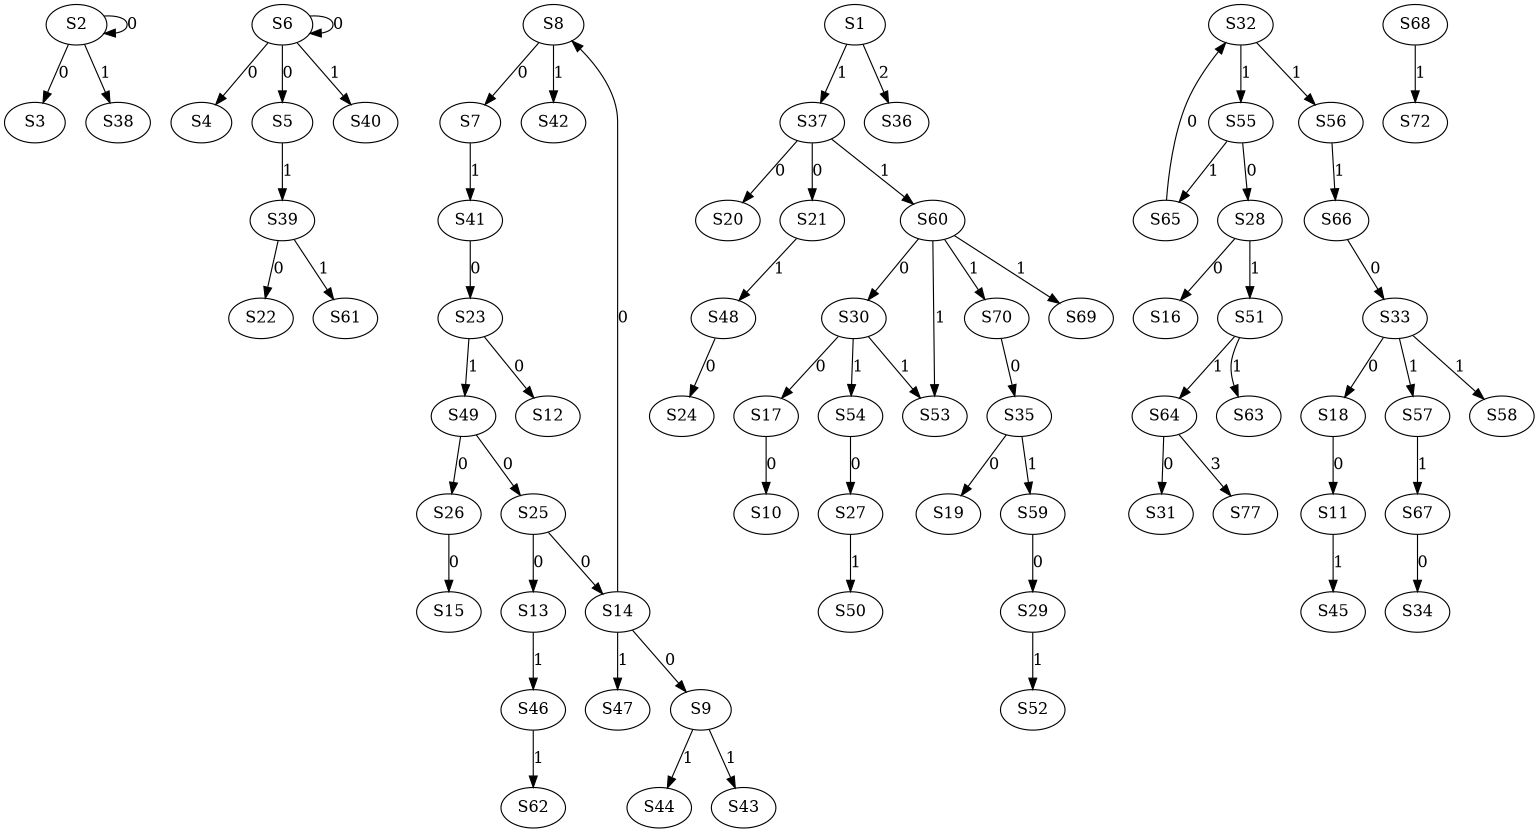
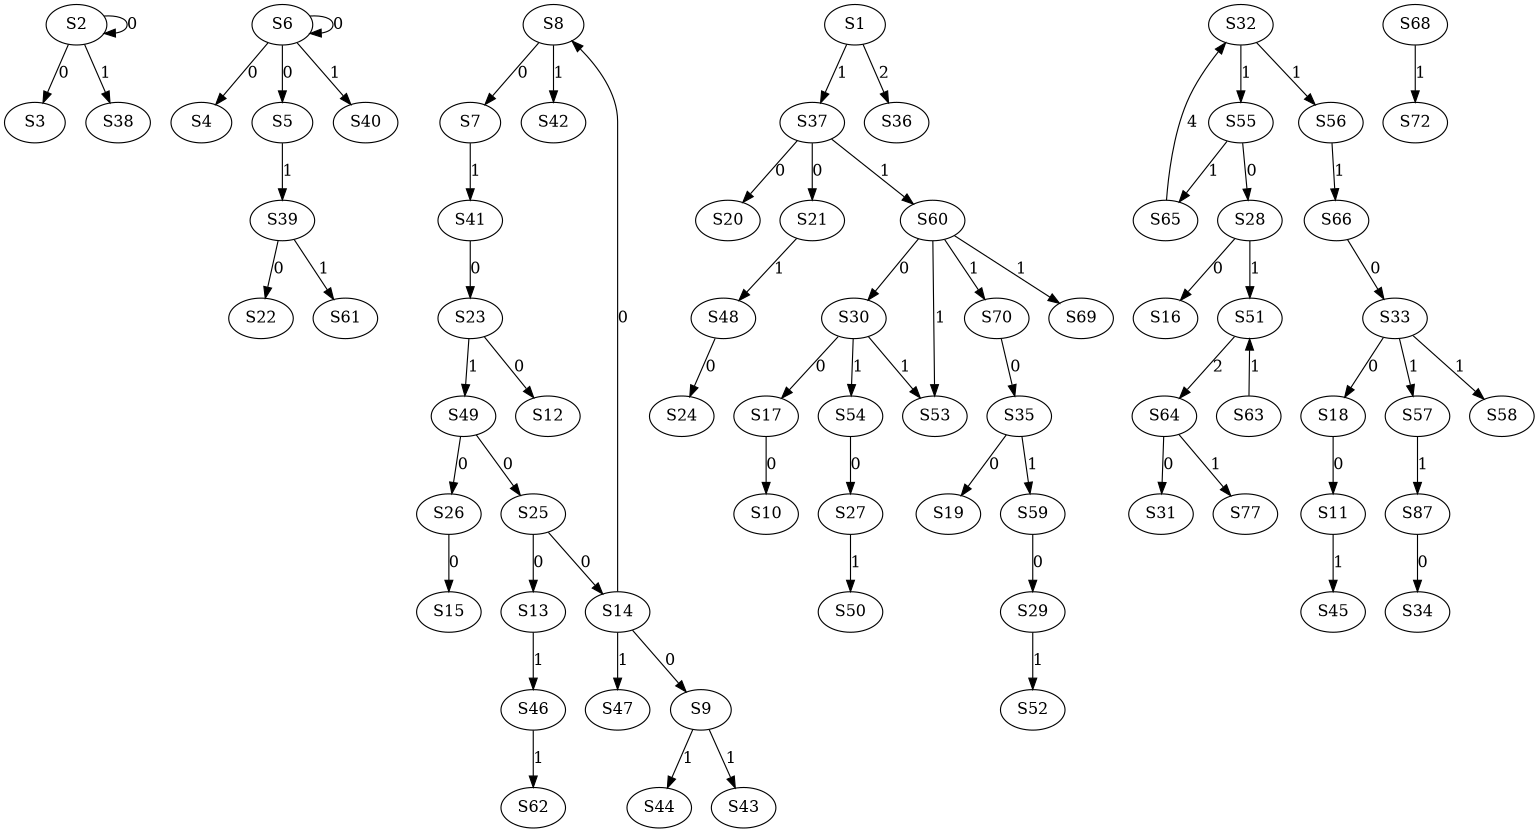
edge "S65" -> "S32": label "0" -> "4"
edge "S51" -> "S63": reversed
edge "S51" -> "S64": label "1" -> "2"
edge "S64" -> "S77": label "3" -> "1"
node "S67": label "S67" -> "S87"
